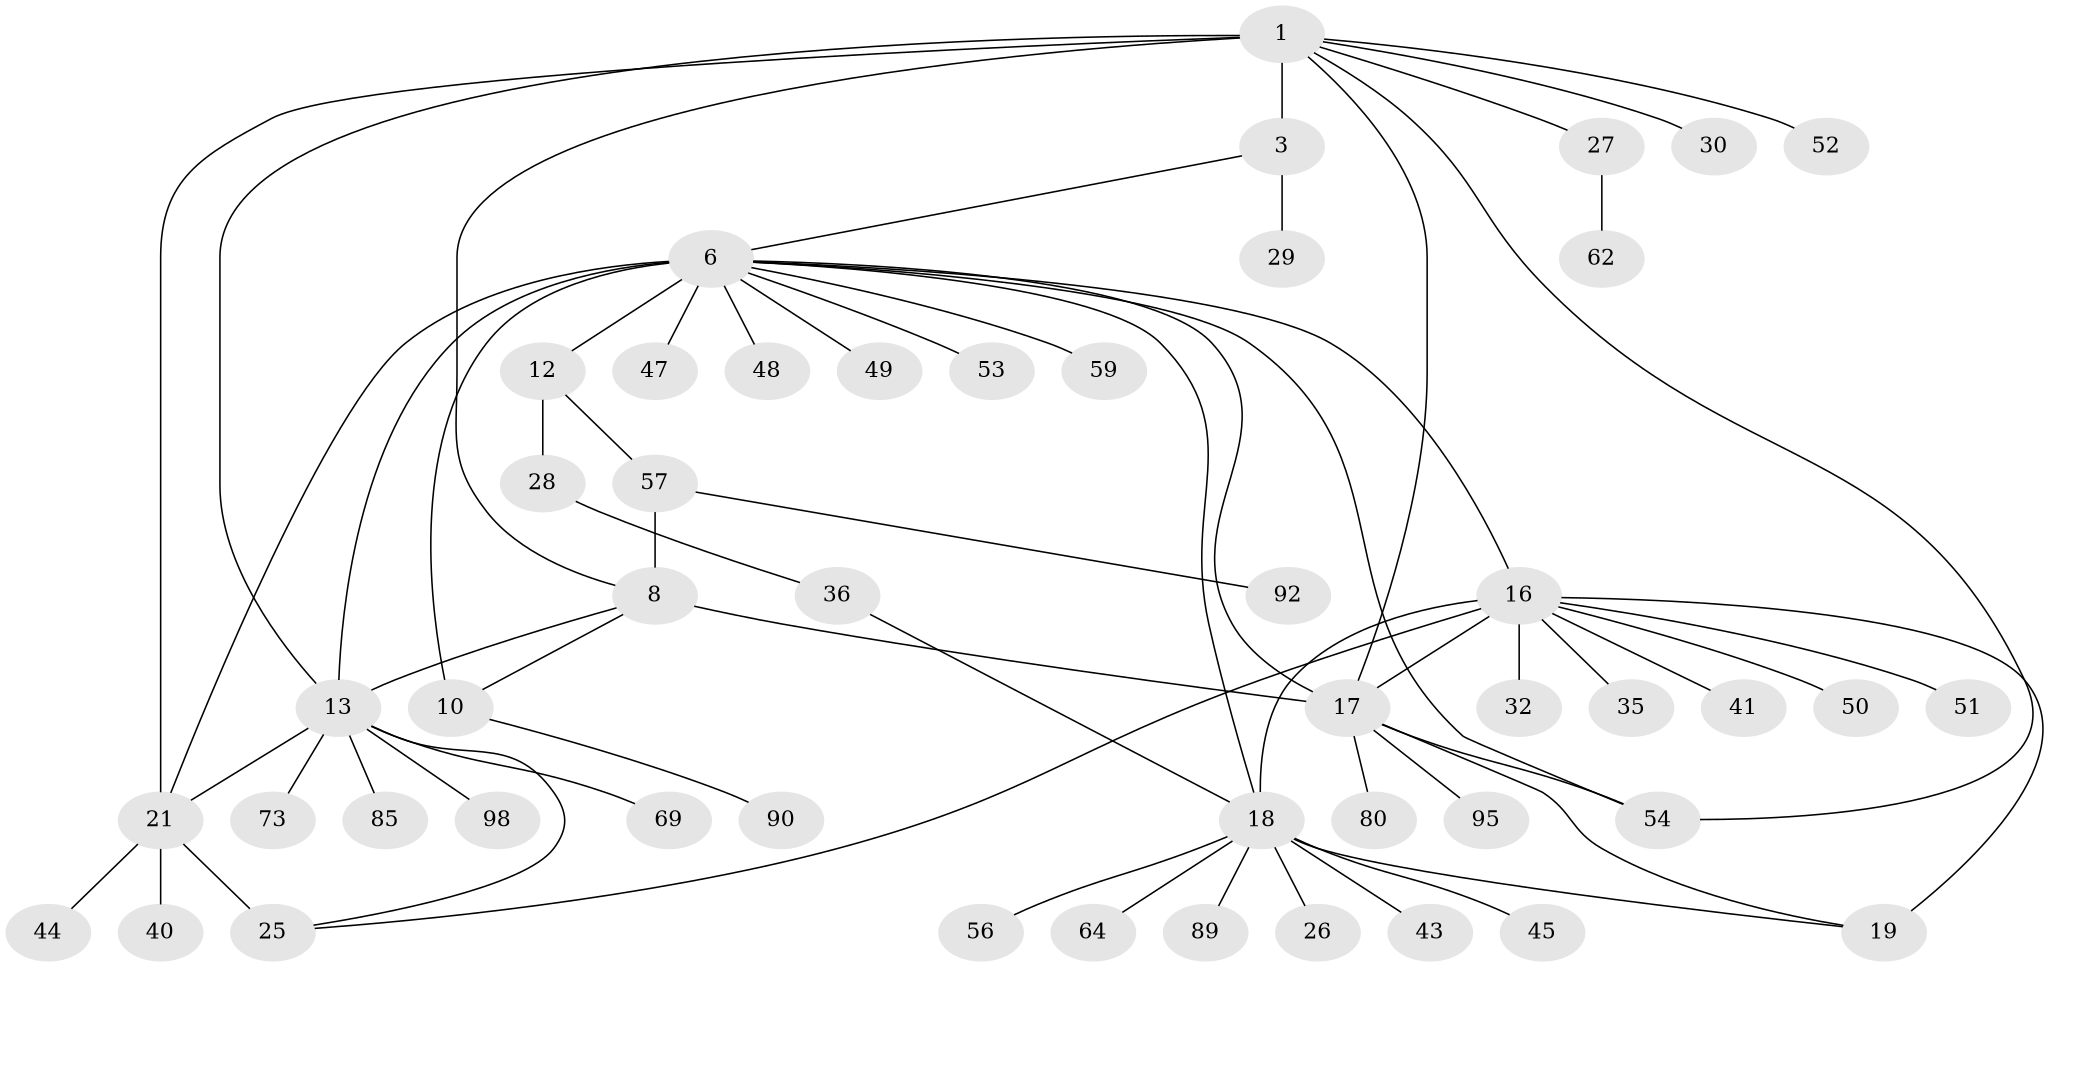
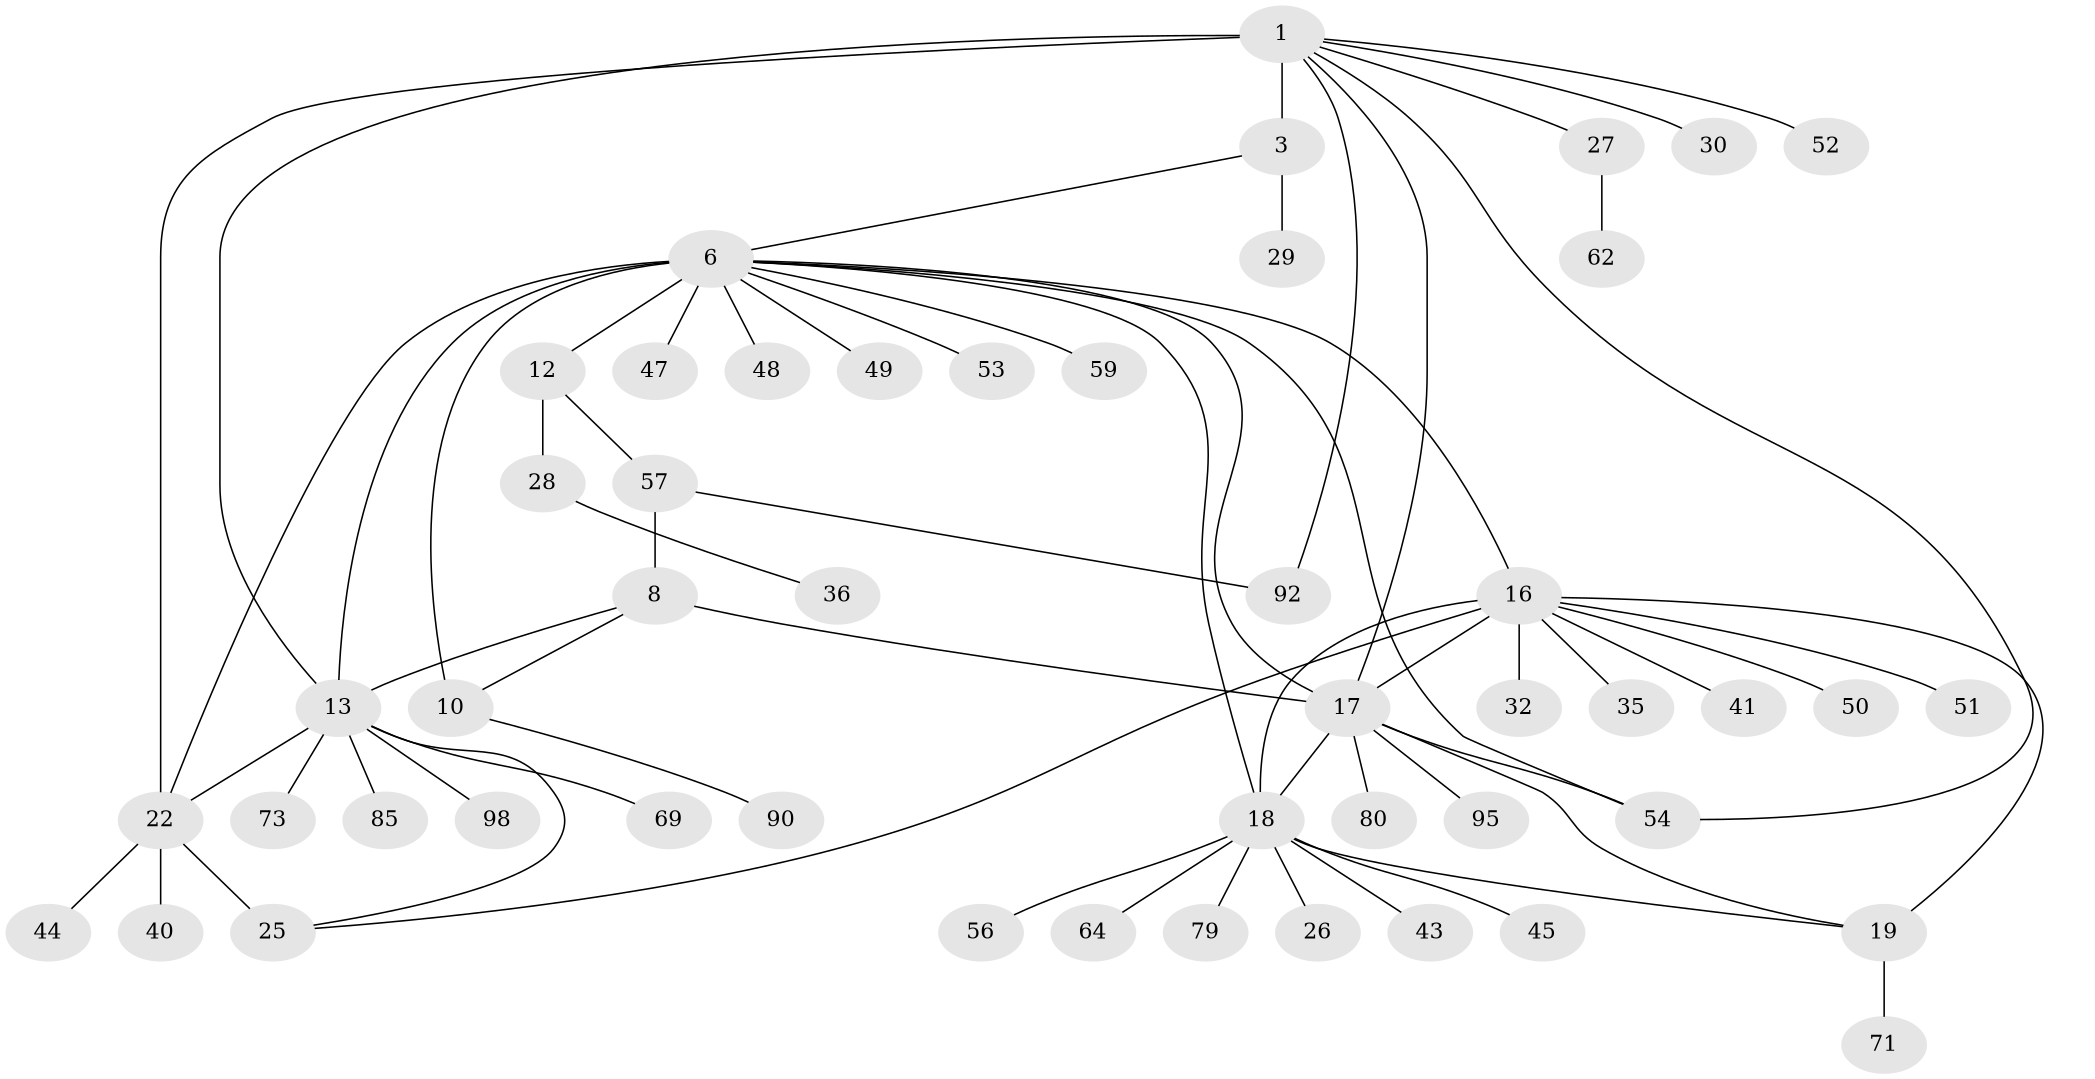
edge "1" -- "8": now "1" -- "92"
edge "36" -- "18": now "17" -- "18"
node "21": label "21" -> "22"
node "89": label "89" -> "79"
node "71": added
